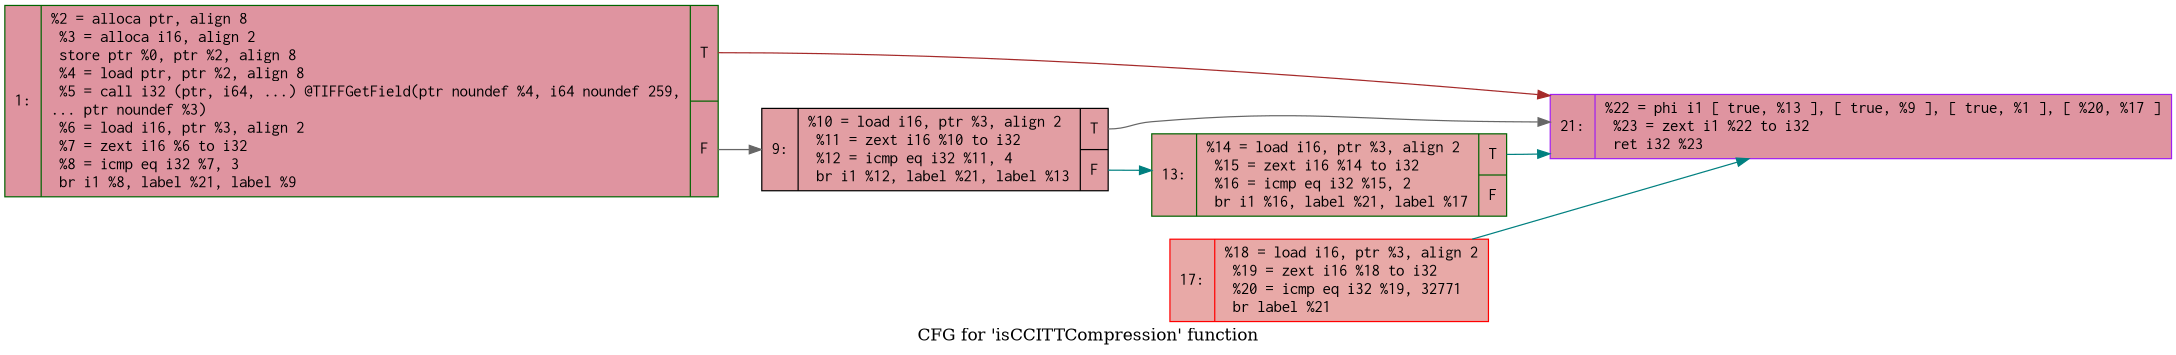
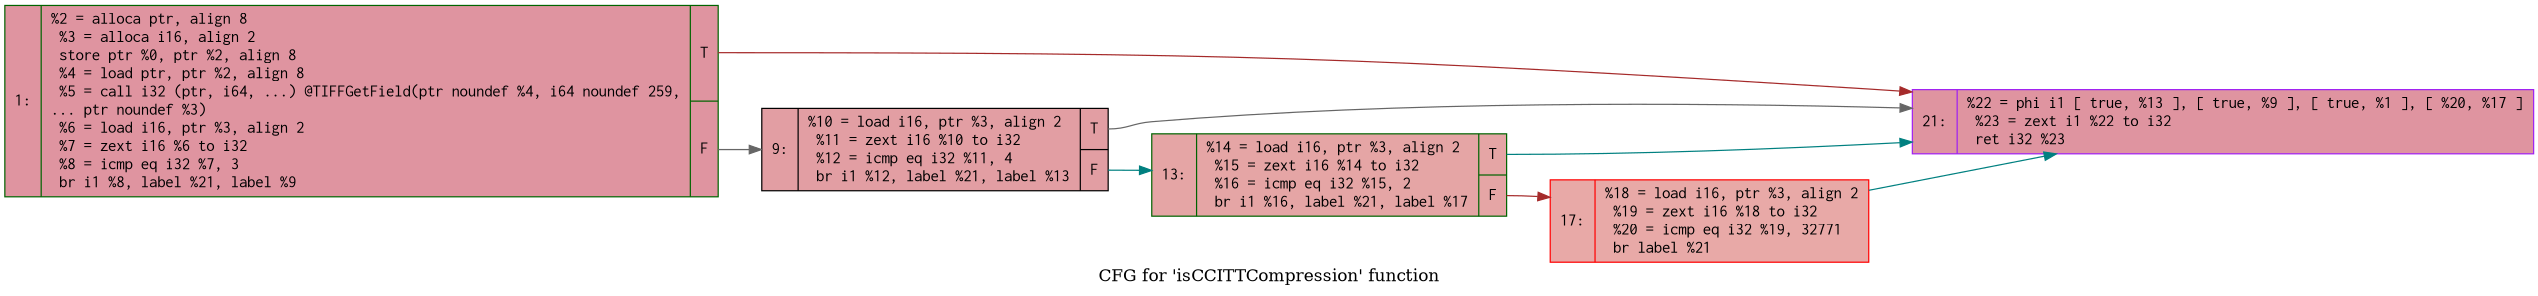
edge "13:" -> "17:": added
